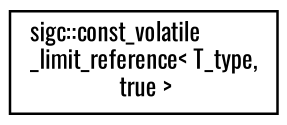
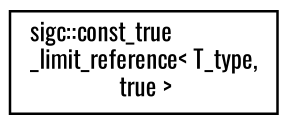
node "sigc::const_volatile _limit_reference< T_type, true >": label "sigc::const_volatile _limit_reference< T_type, true >" -> "sigc::const_true _limit_reference< T_type, true >"
